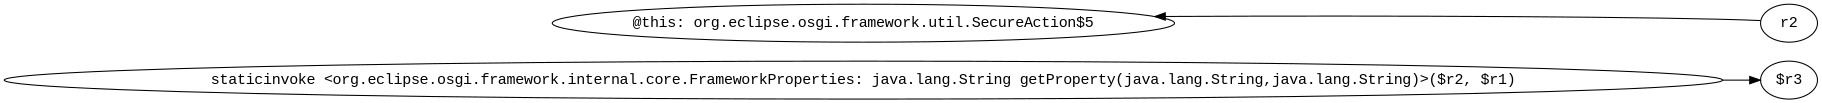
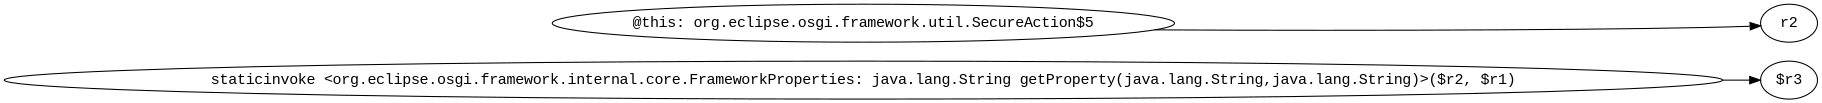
edge "r2" -> "@this: org.eclipse.osgi.framework.util.SecureAction$5": reversed
